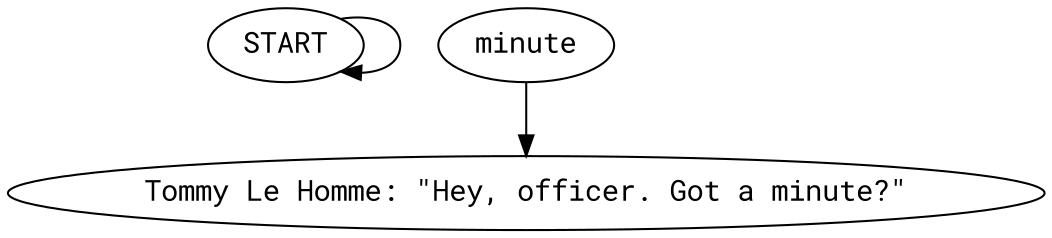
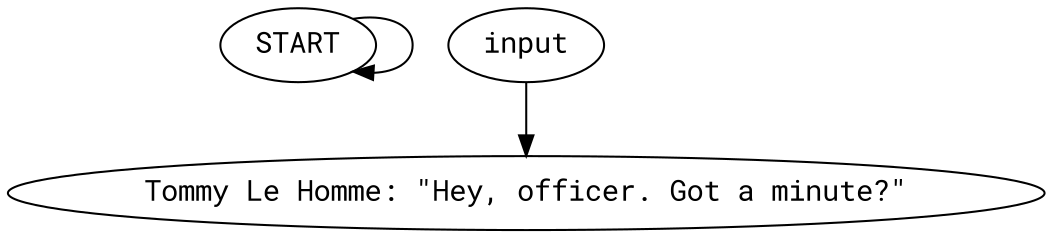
node "minute": label "minute" -> "input"
